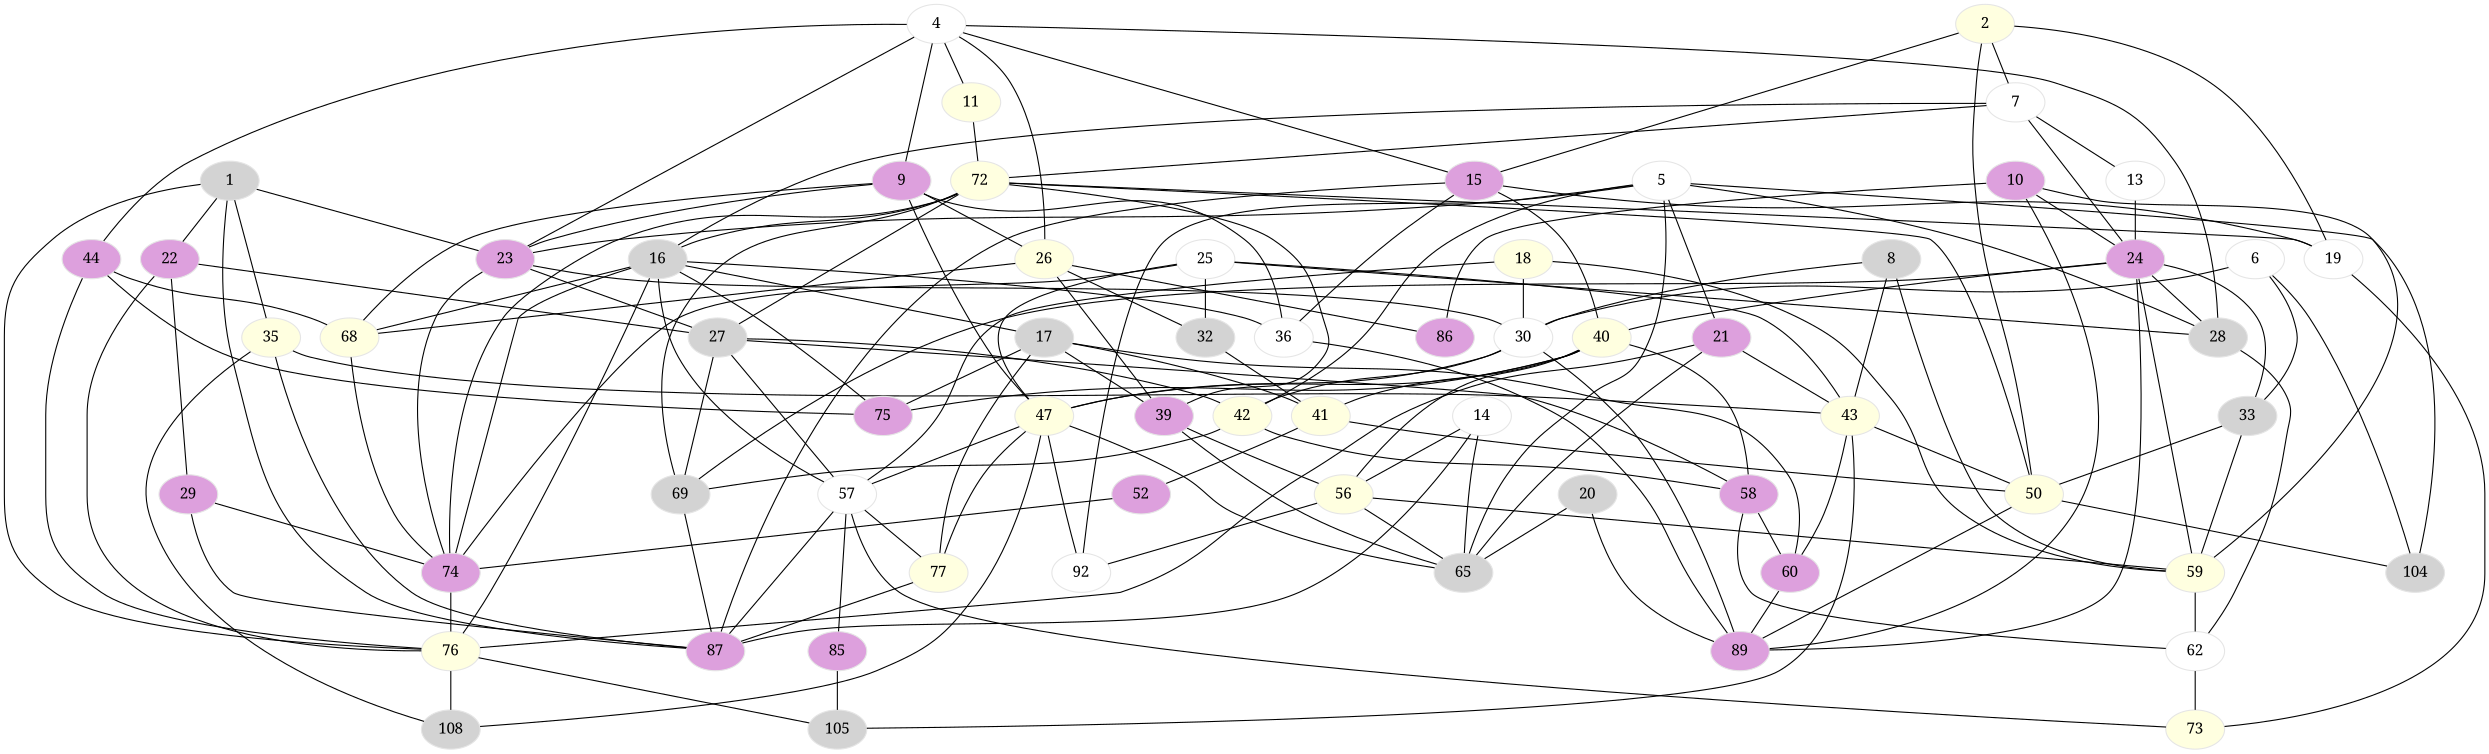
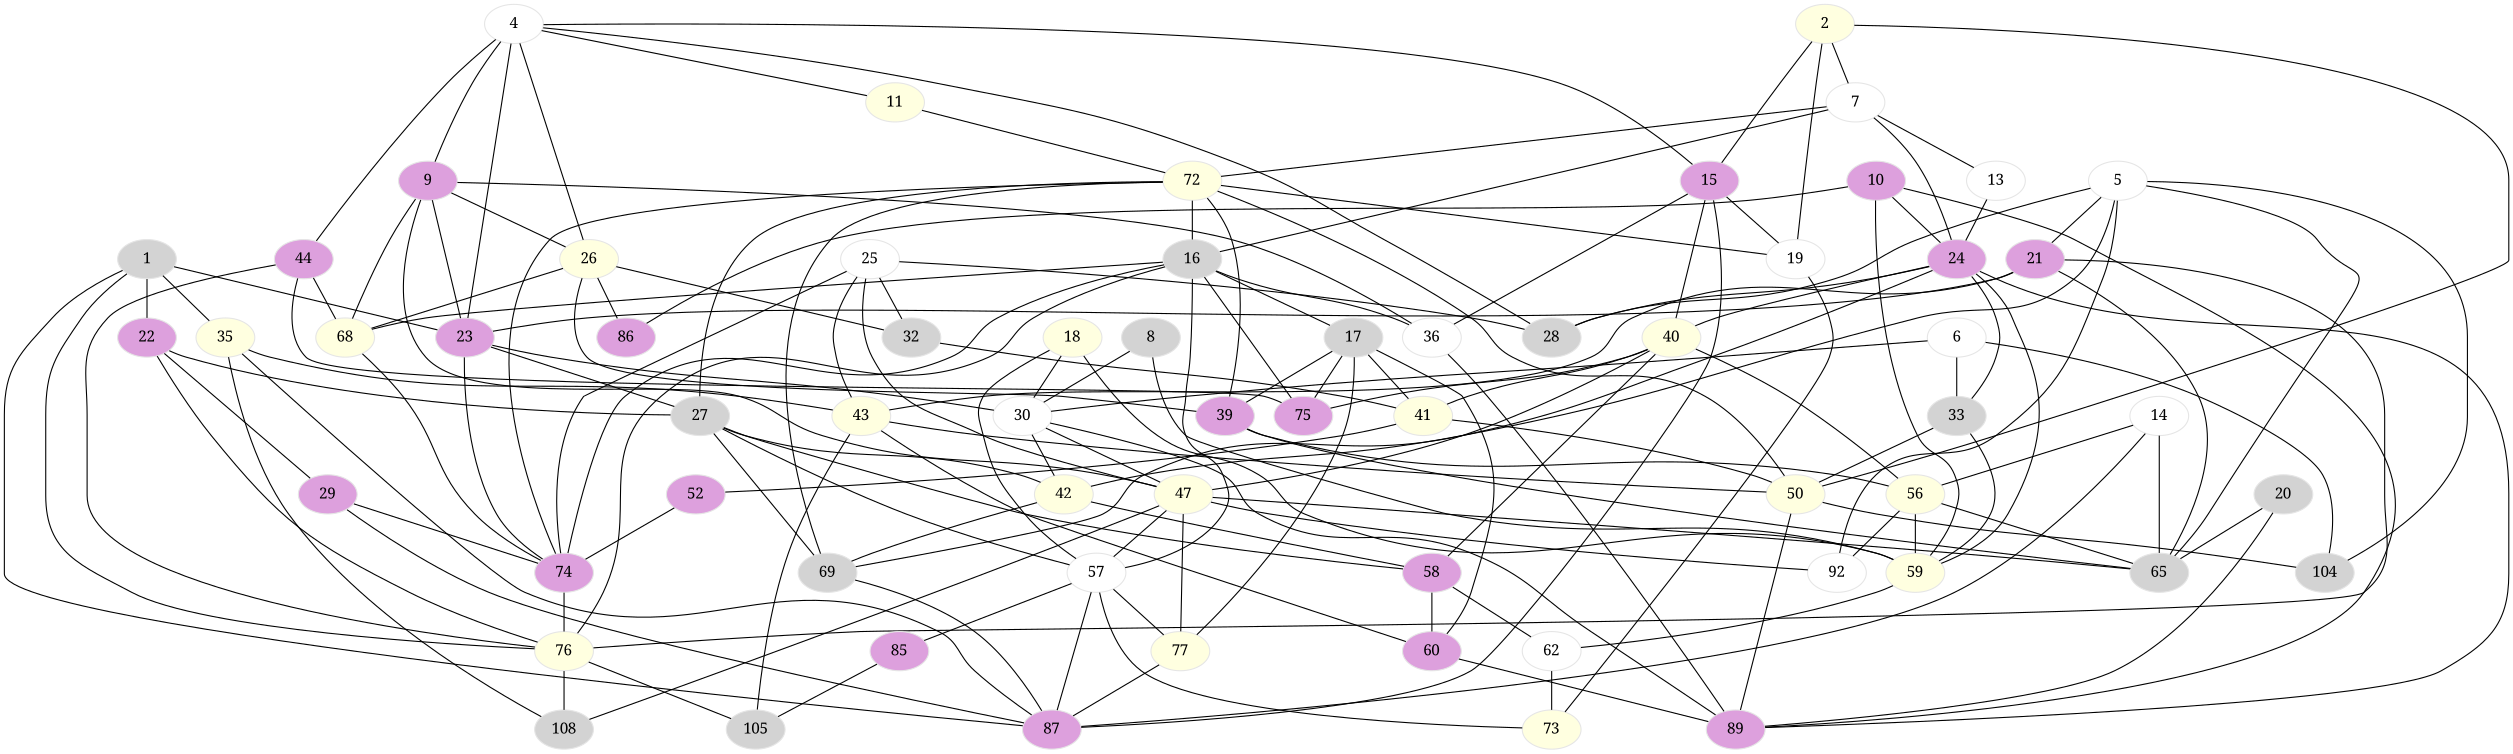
edge "5" -- "23": now "21" -- "23"
edge "8" -- "43": removed
edge "28" -- "62": removed
